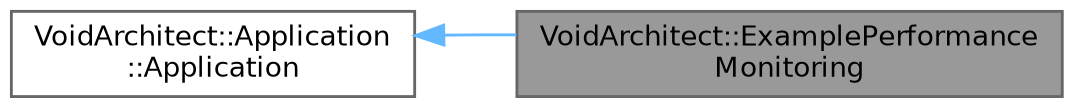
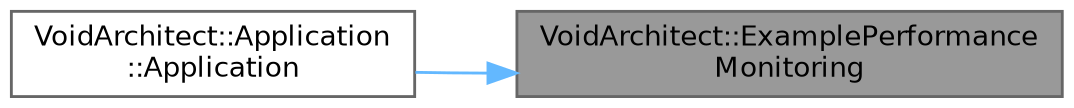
edge "VoidArchitect::ExamplePerformance Monitoring" -> "VoidArchitect::Application ::Application": reversed
